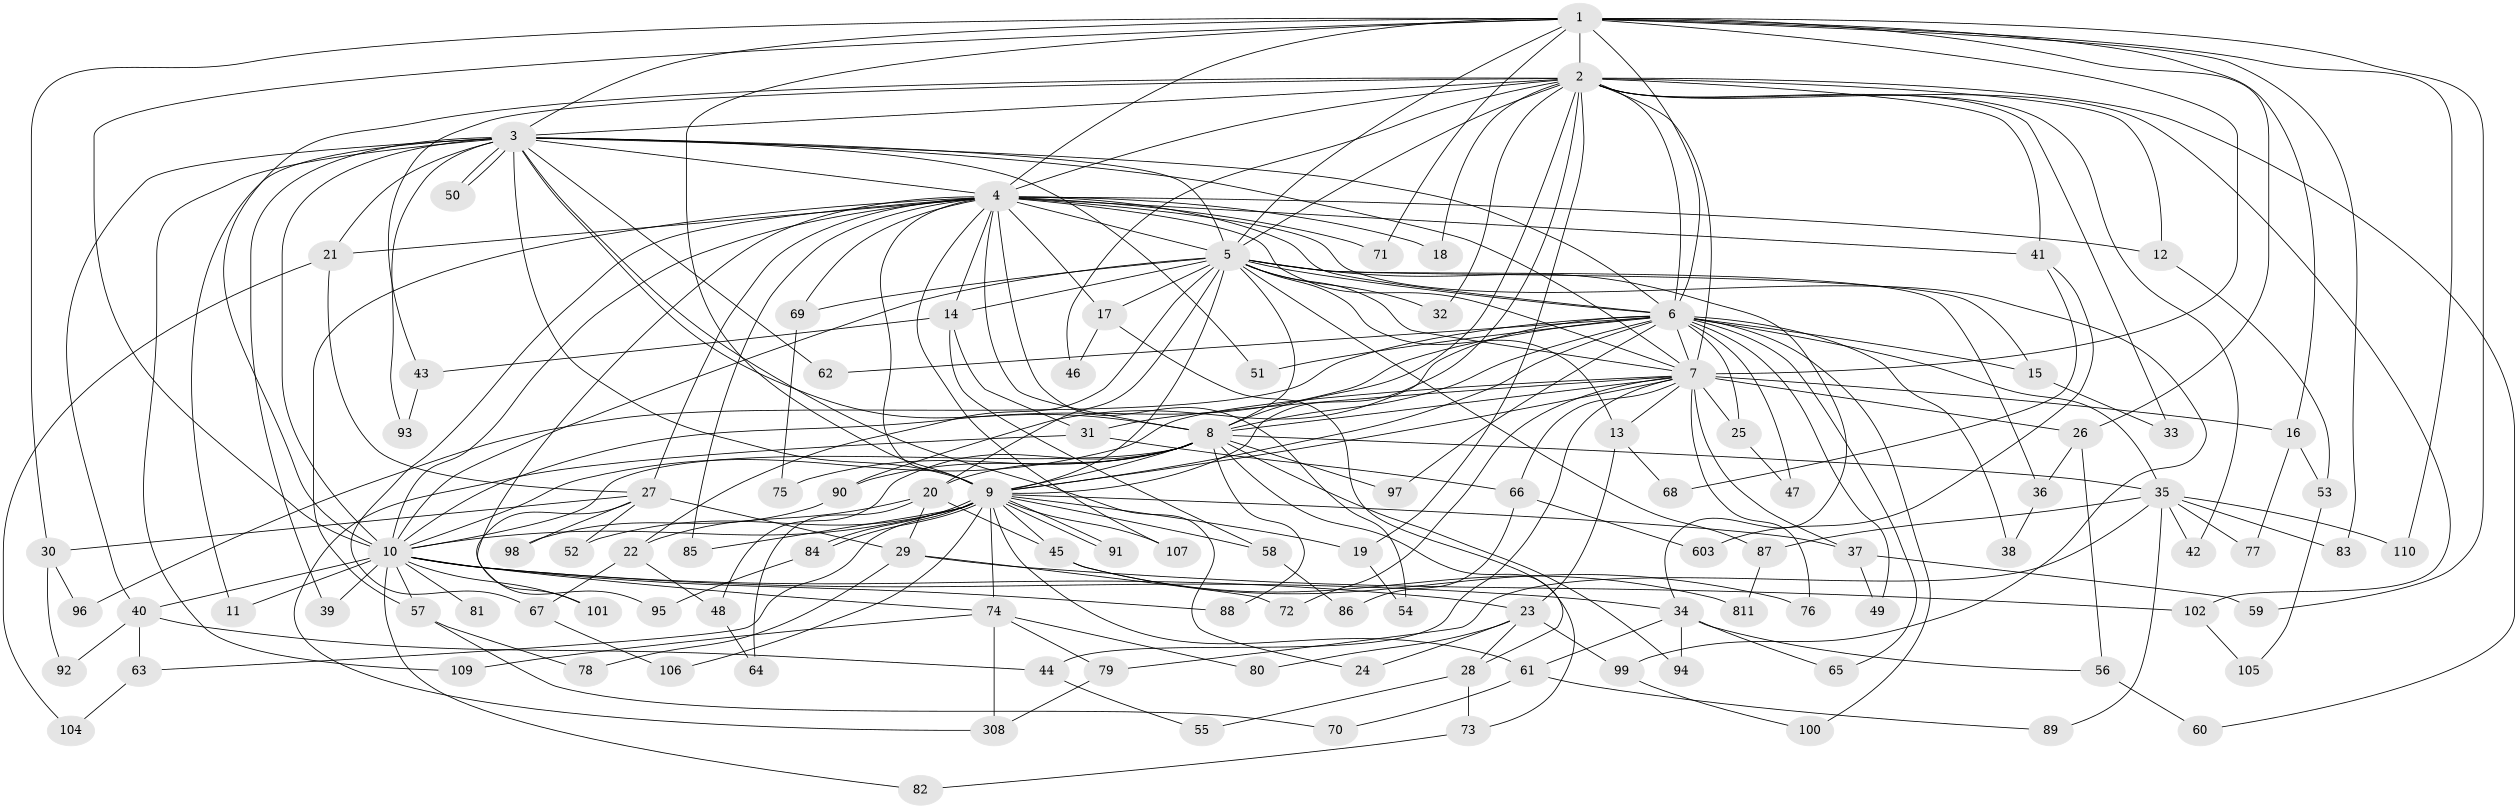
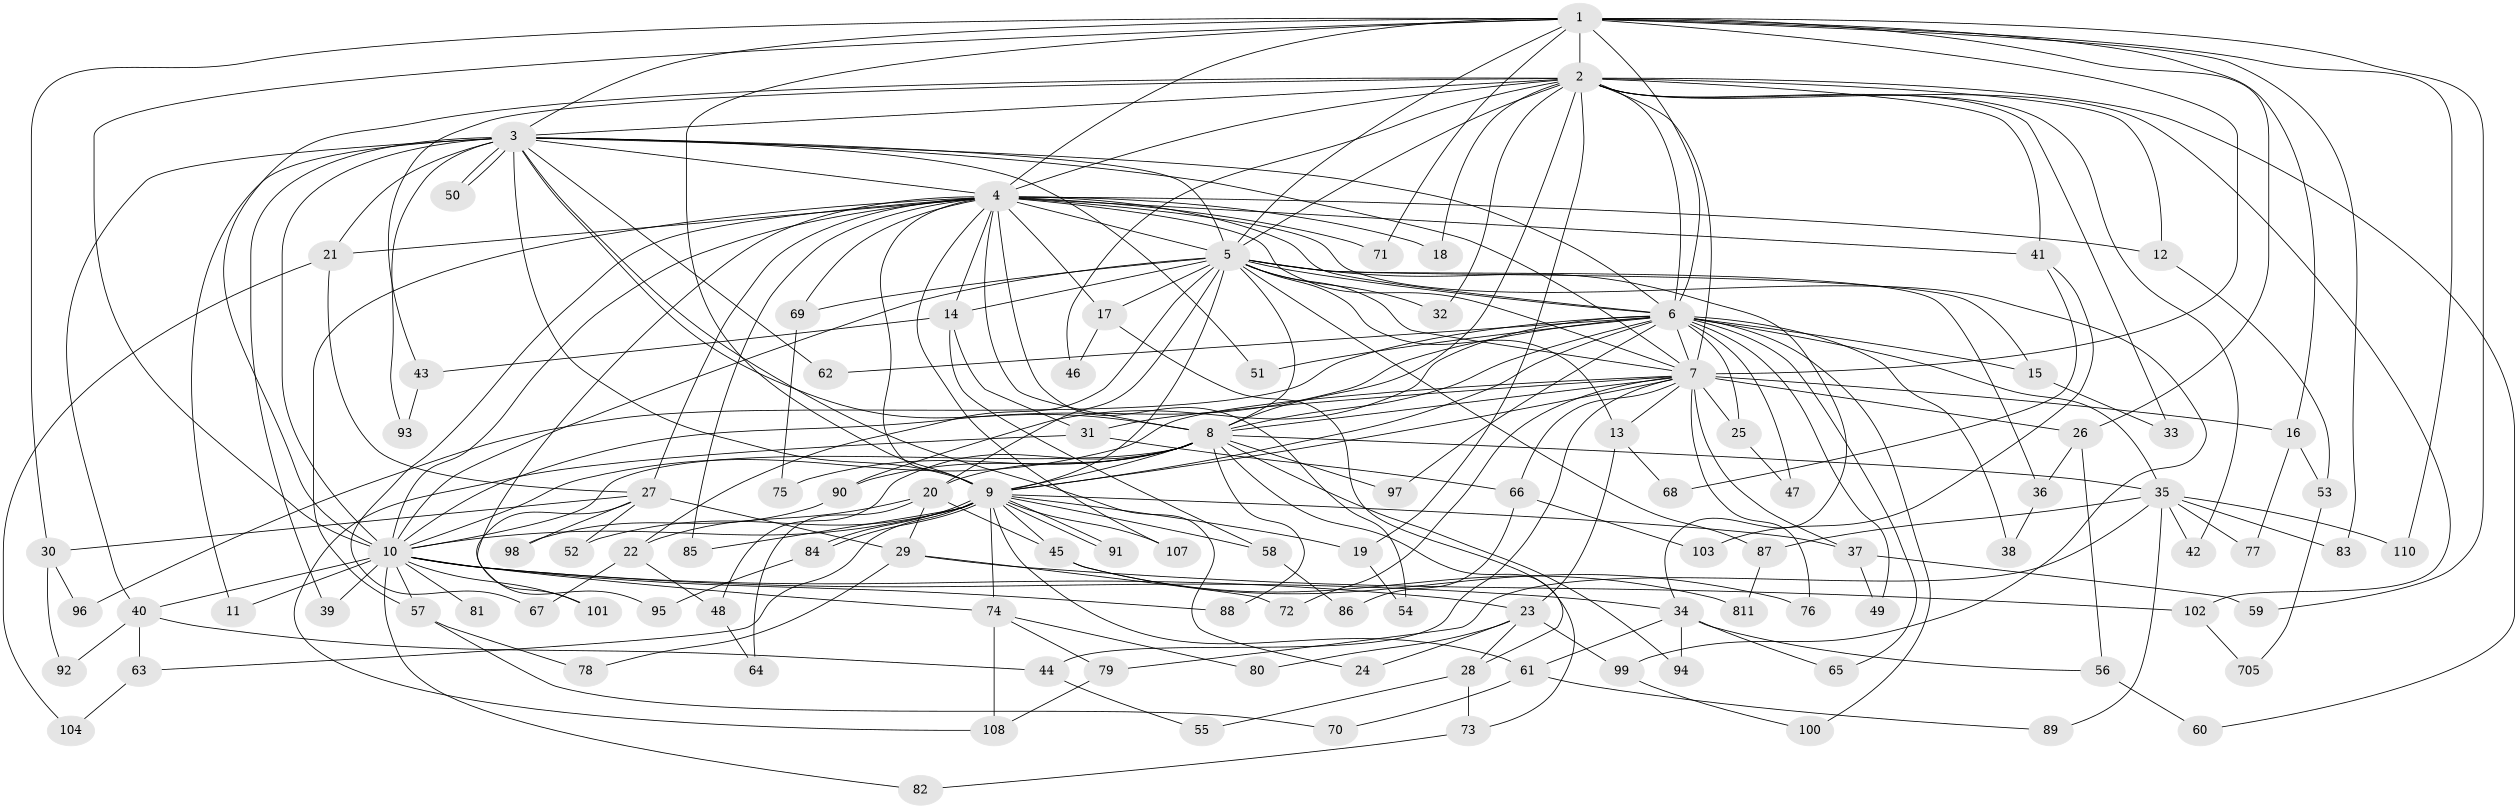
edge "2" -- "9": removed
node "603": label "603" -> "103"
node "109": removed
node "106": removed
node "105": label "105" -> "705"
node "308": label "308" -> "108"
